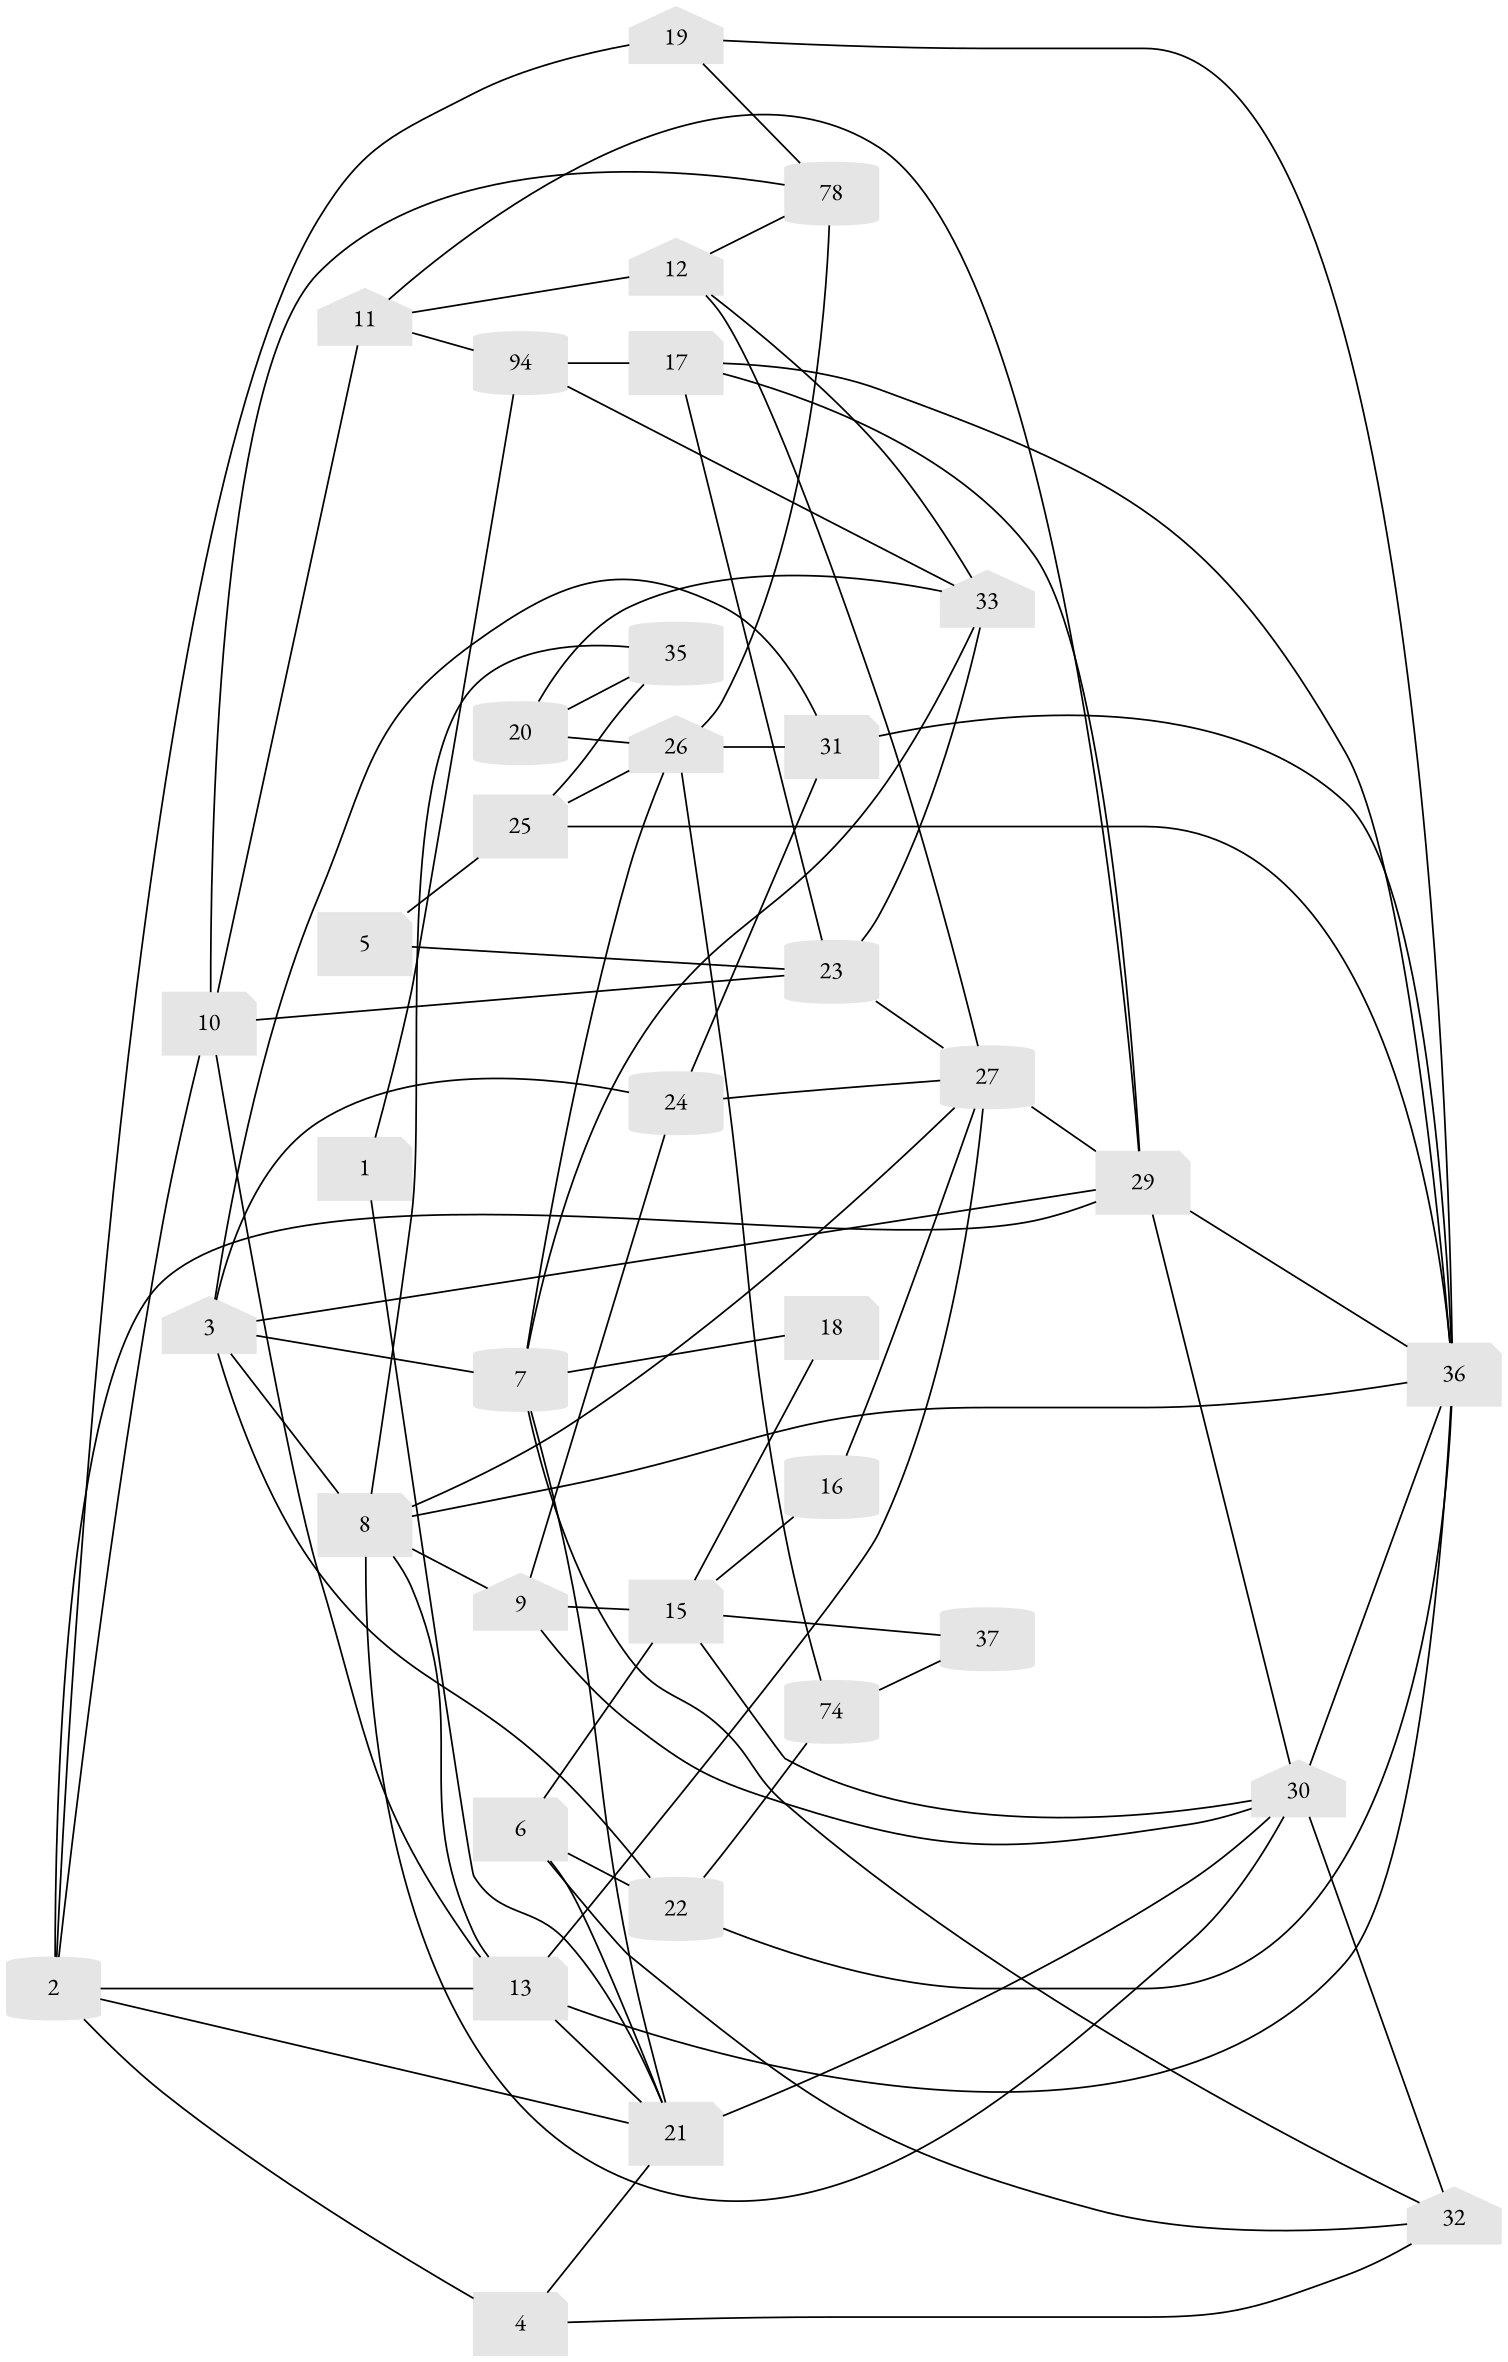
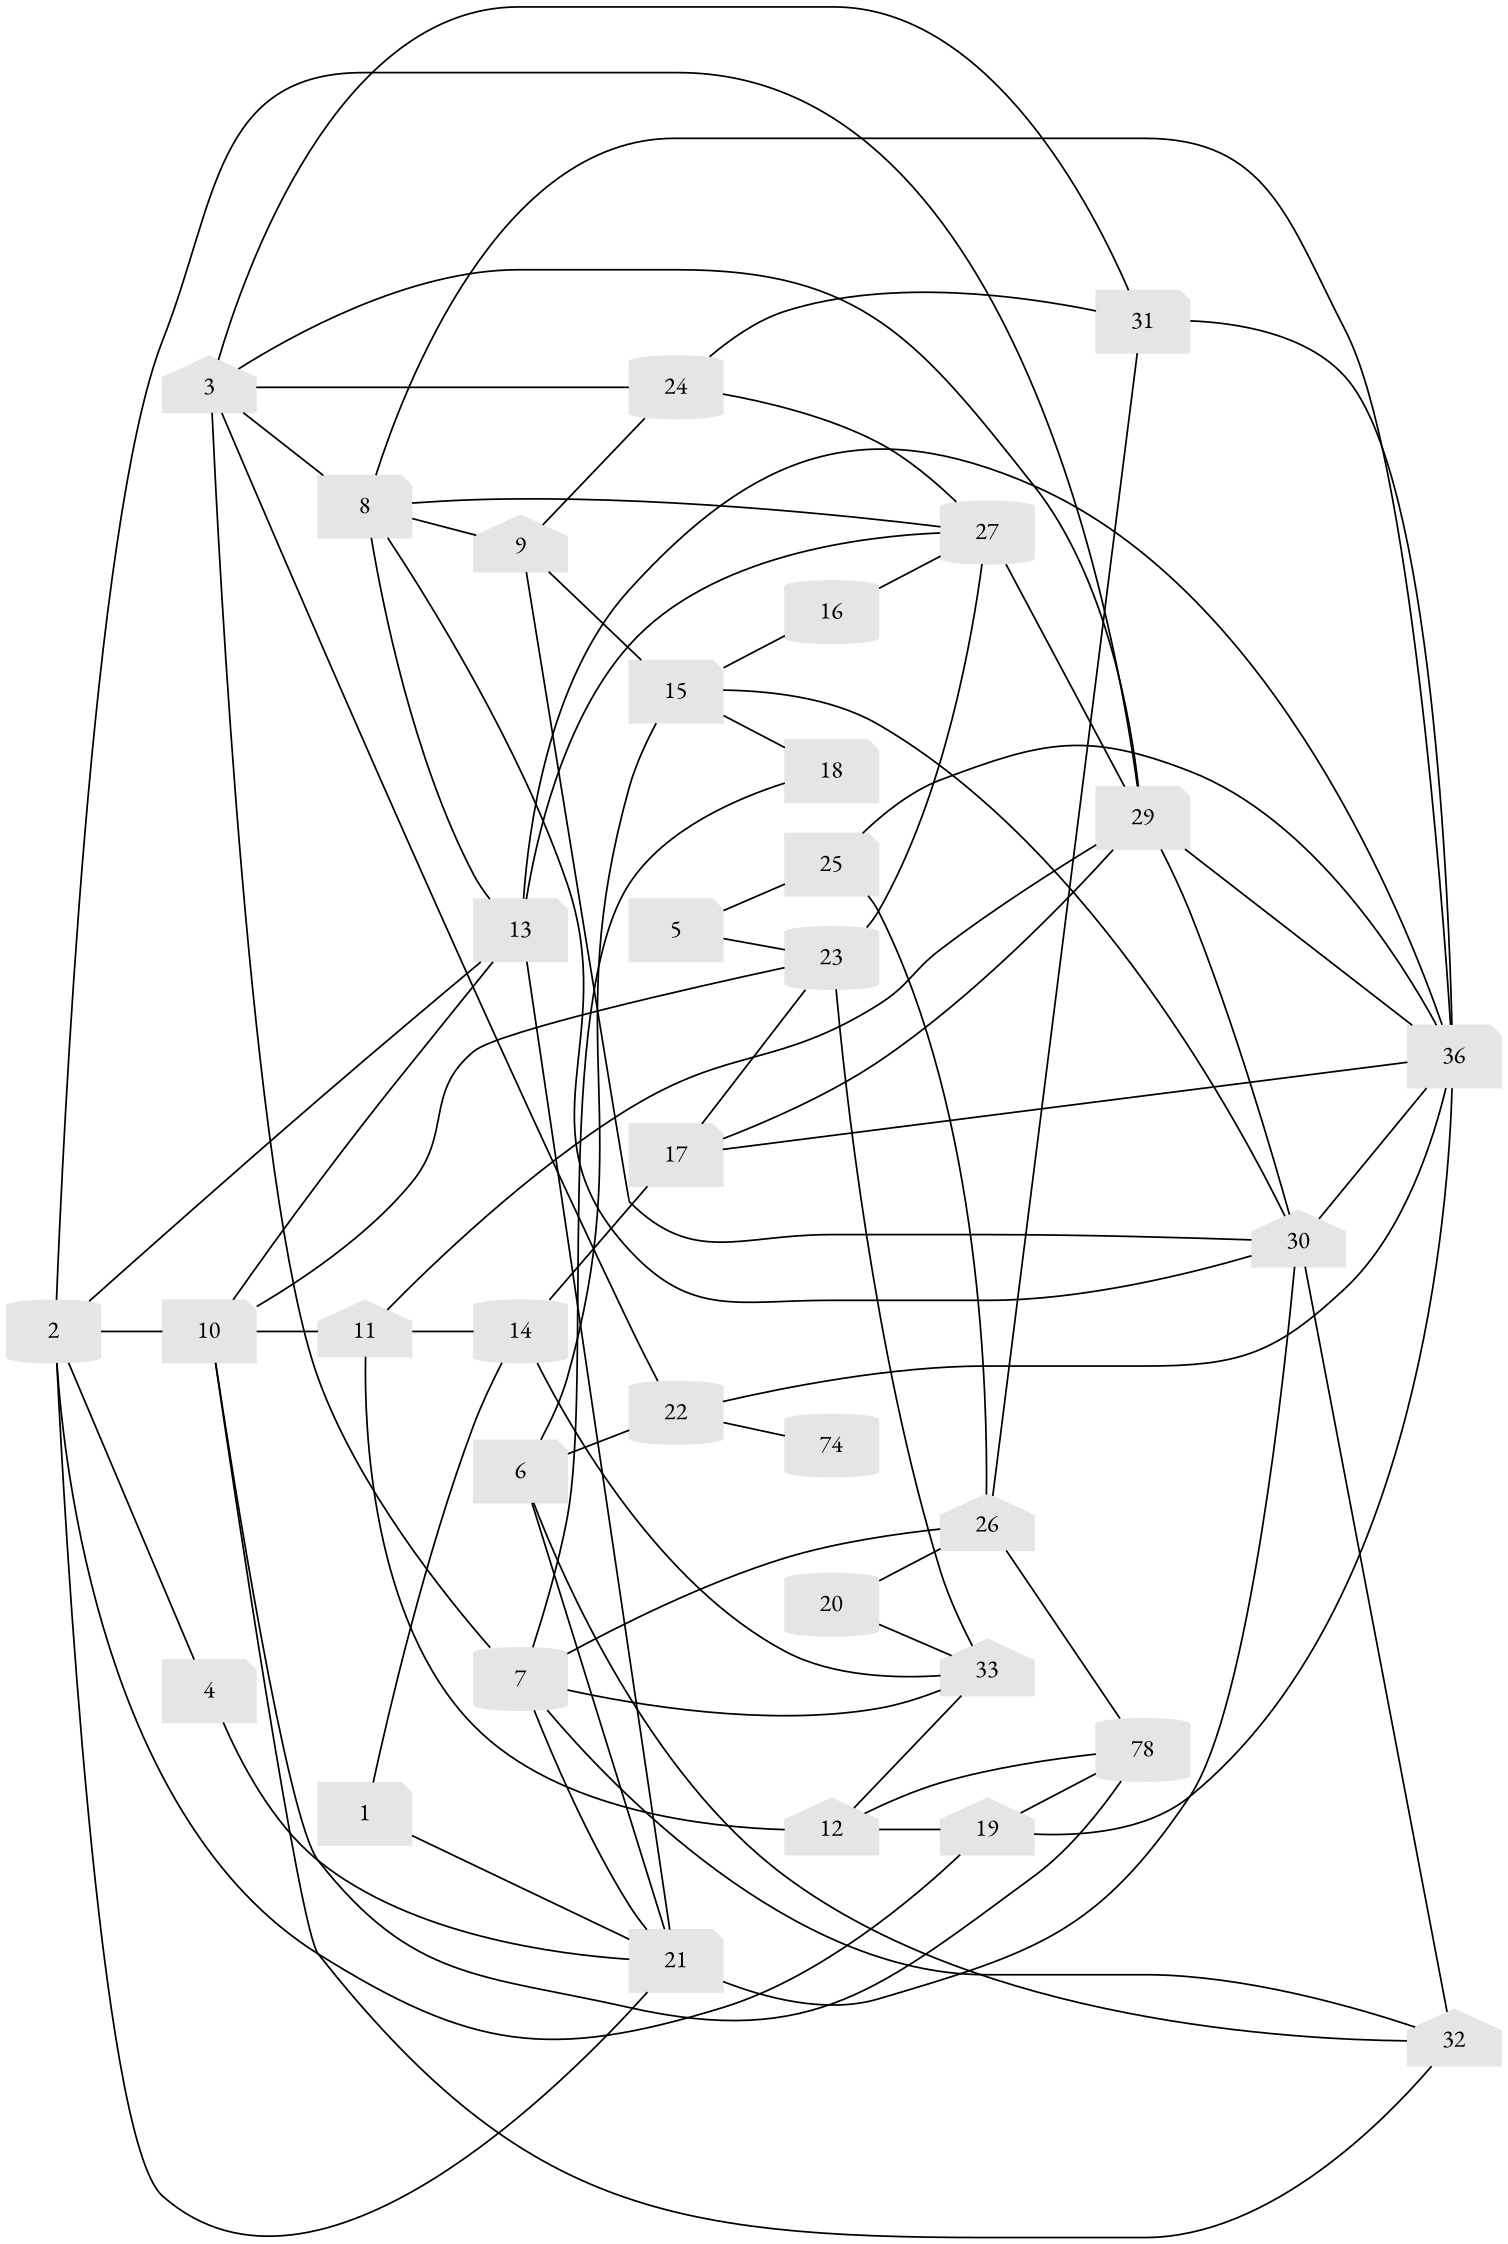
node "94": label "94" -> "14"
node "35": removed
edge "12" -- "27": now "12" -- "19"
edge "26" -- "74": removed
node "37": removed
edge "32" -- "4": now "32" -- "10"
